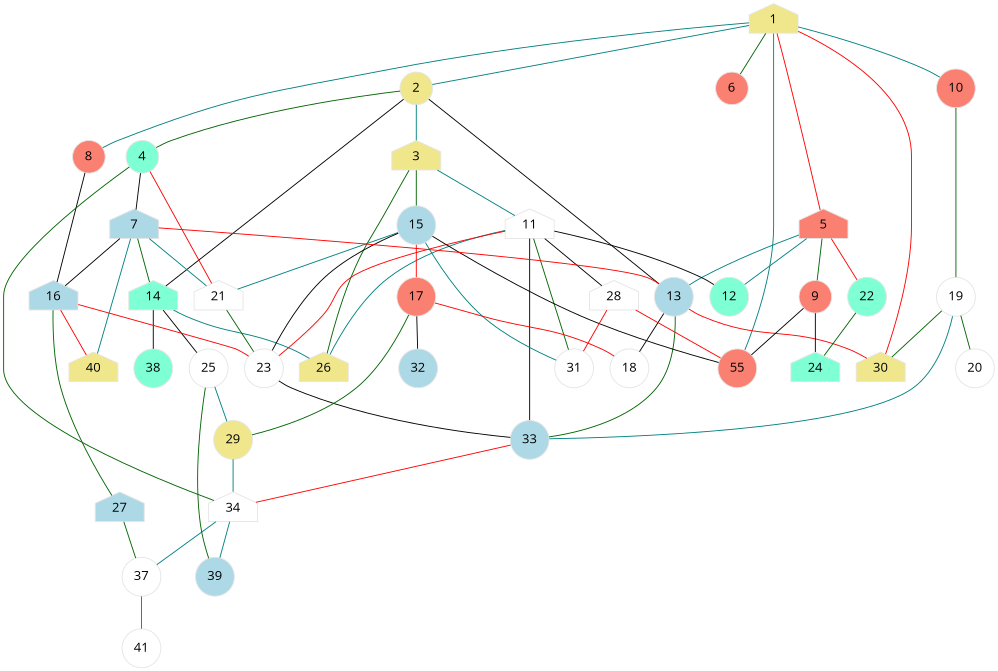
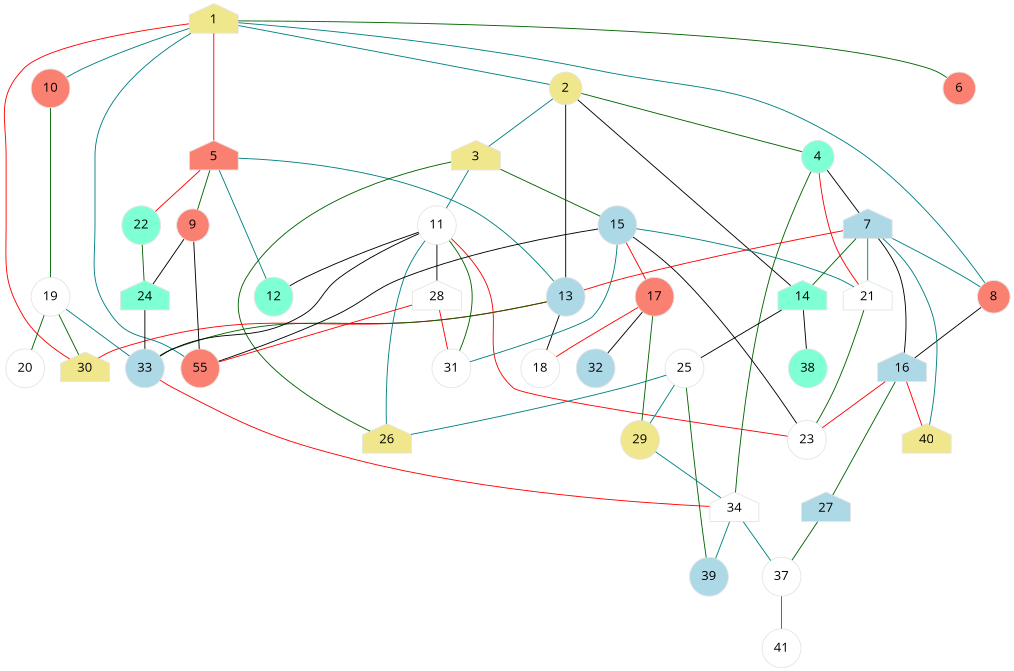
node "11": shape house -> circle
edge "7" -- "8": added
edge "14" -- "26": now "25" -- "26"
edge "23" -- "33": now "24" -- "33"
